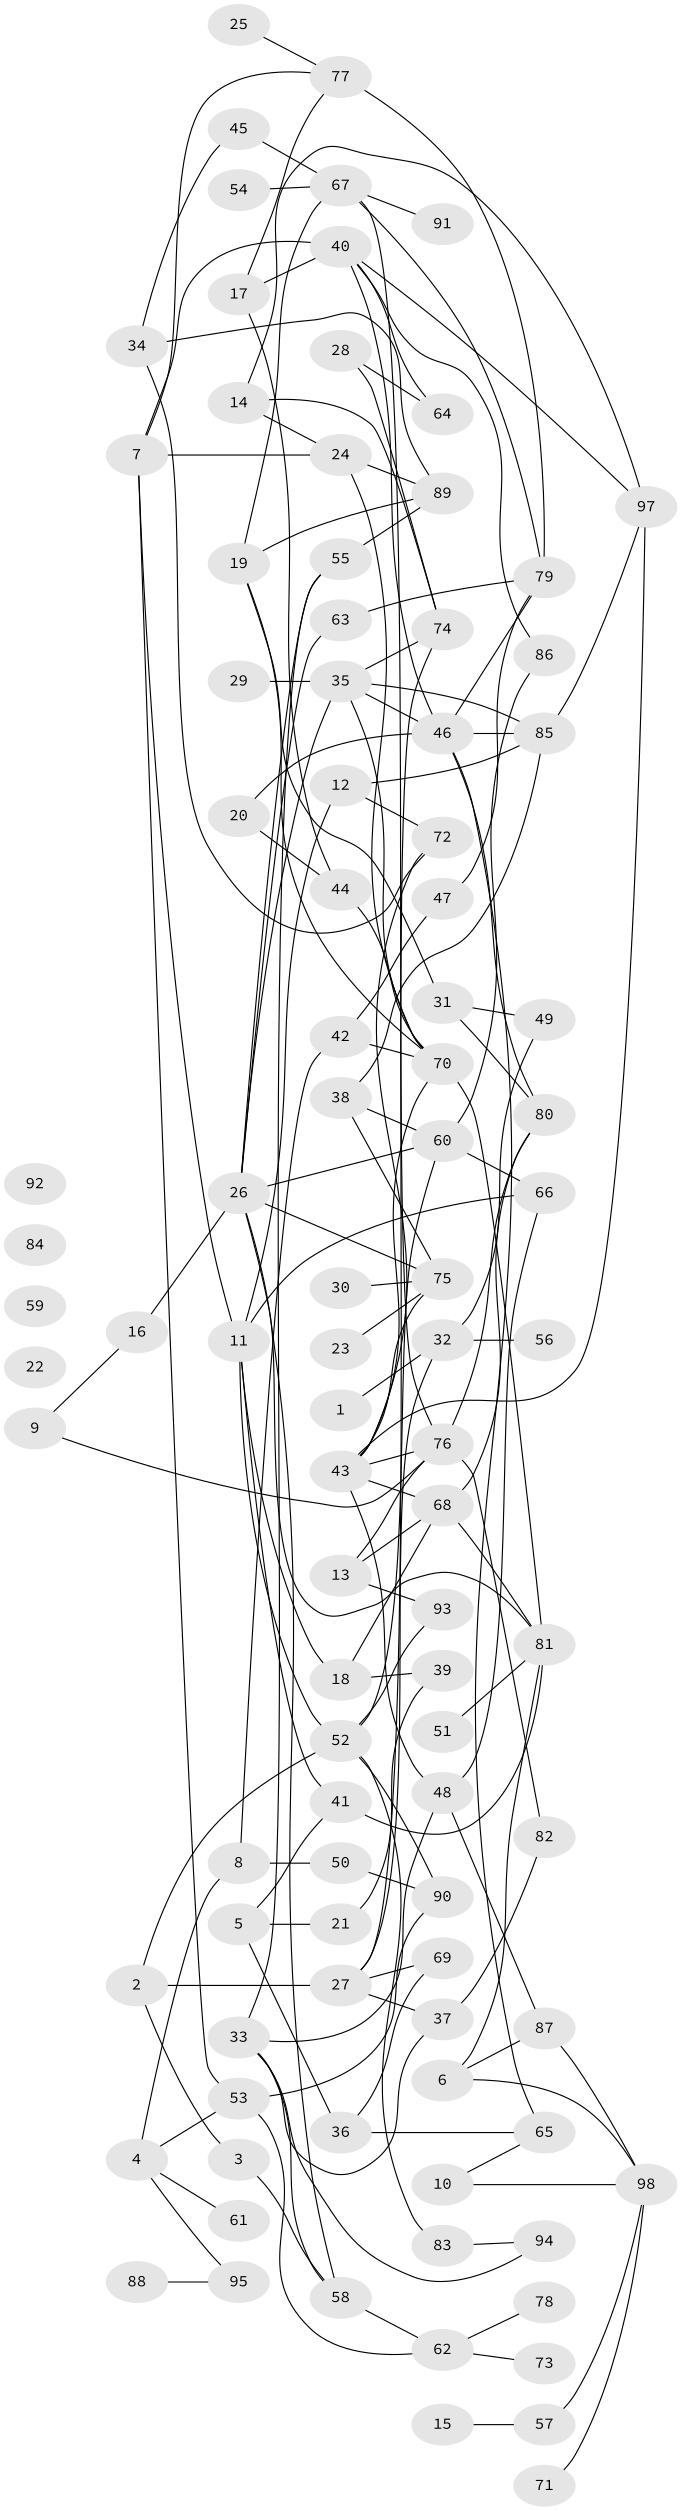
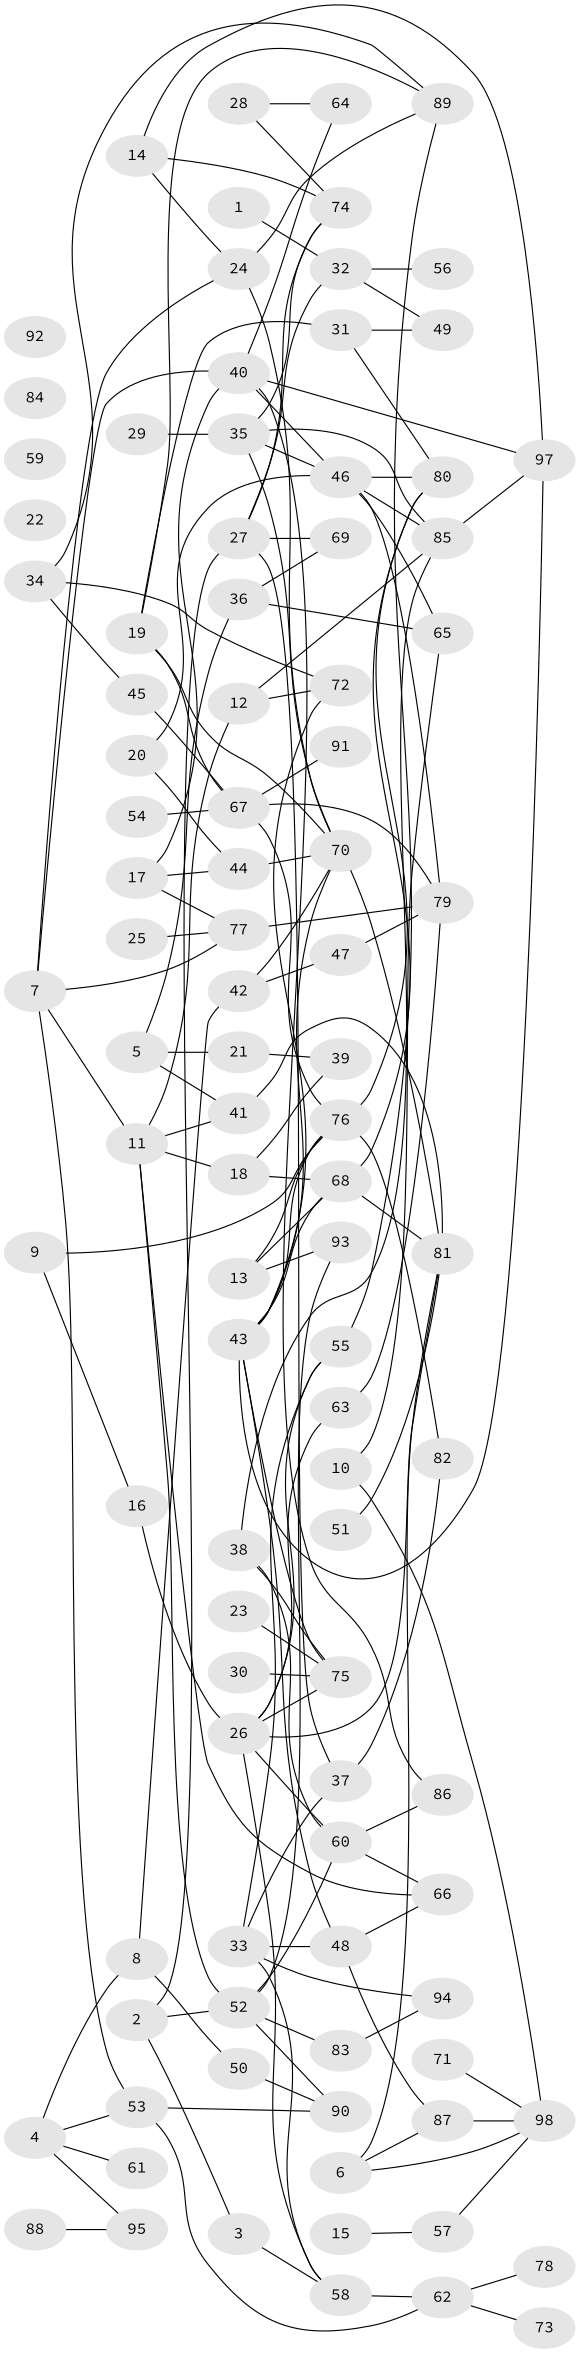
edge "35" -- "26": removed
